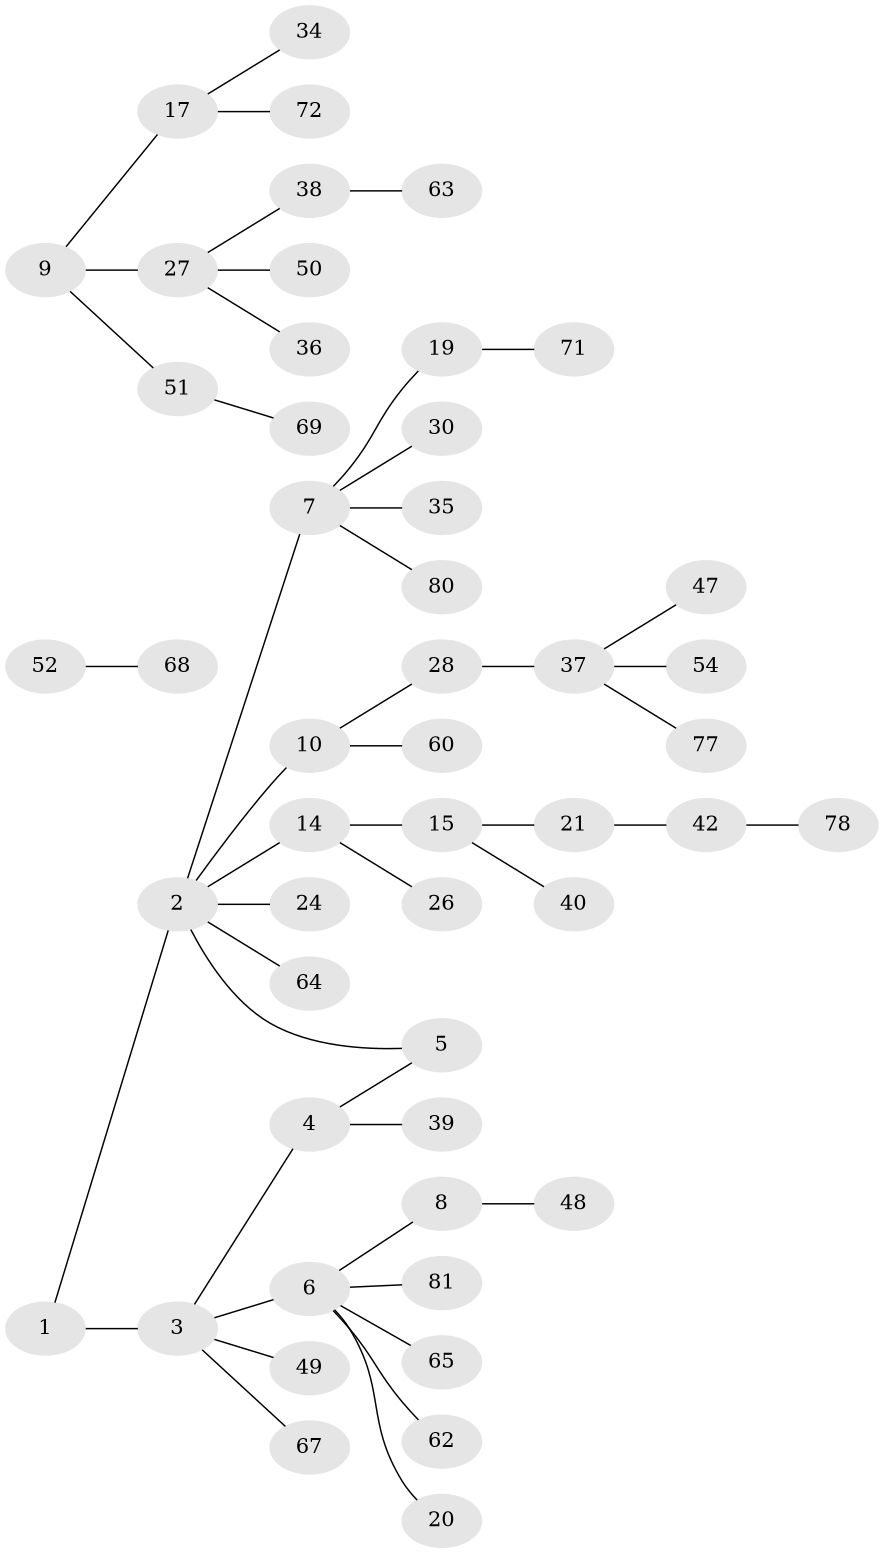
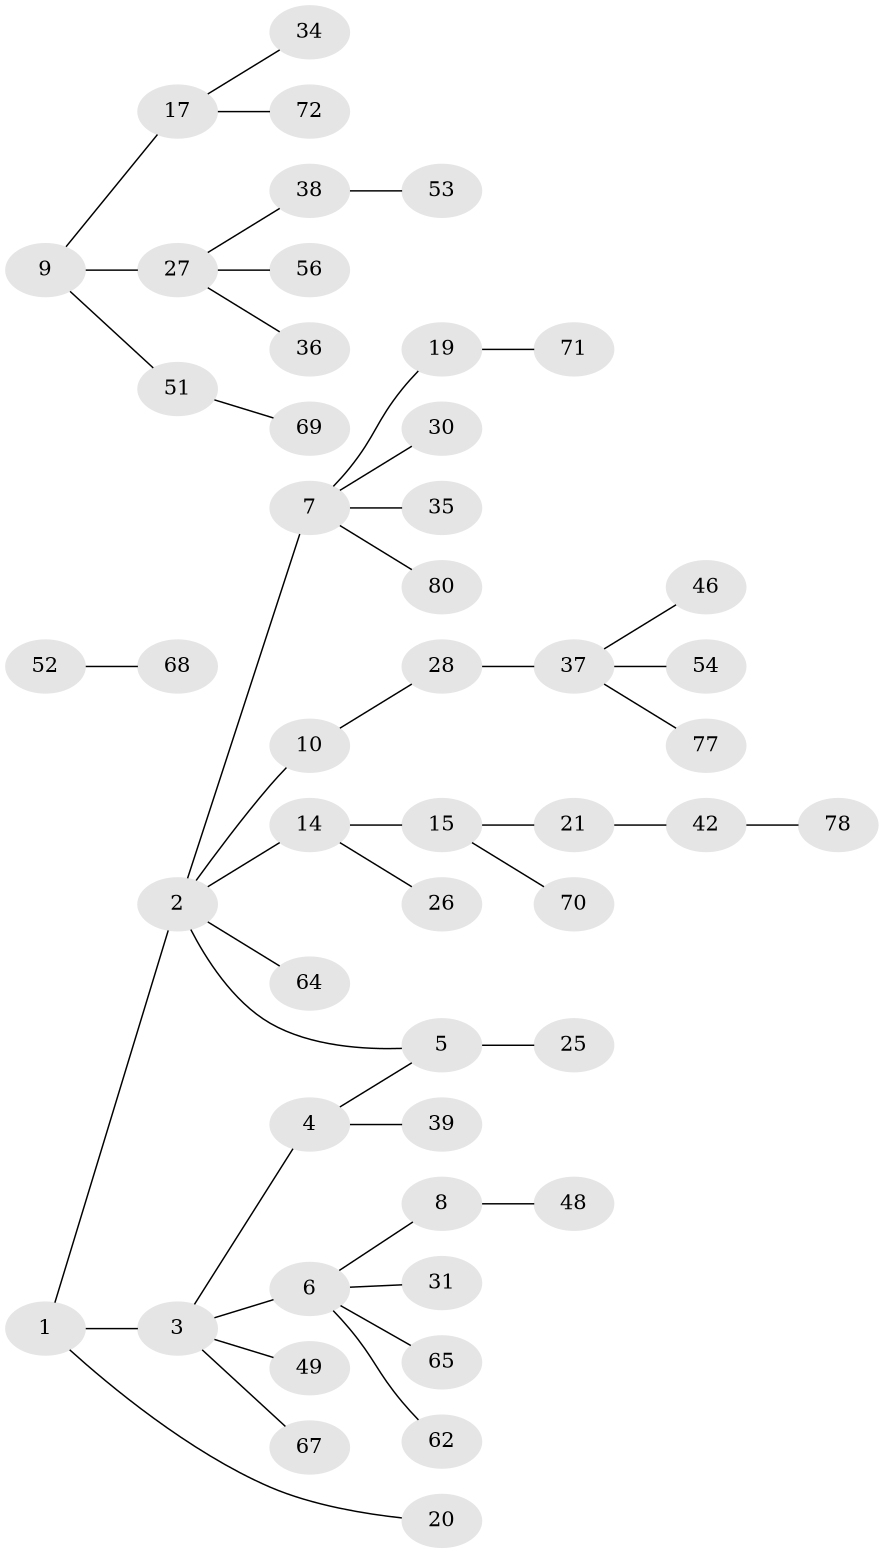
node "63": label "63" -> "53"
node "50": label "50" -> "56"
node "47": label "47" -> "46"
node "60": removed
node "24": removed
node "40": label "40" -> "70"
node "25": added
node "81": label "81" -> "31"
edge "6" -- "20": now "1" -- "20"
